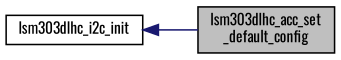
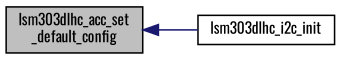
edge "lsm303dlhc_acc_set _default_config" -> "lsm303dlhc_i2c_init": reversed
